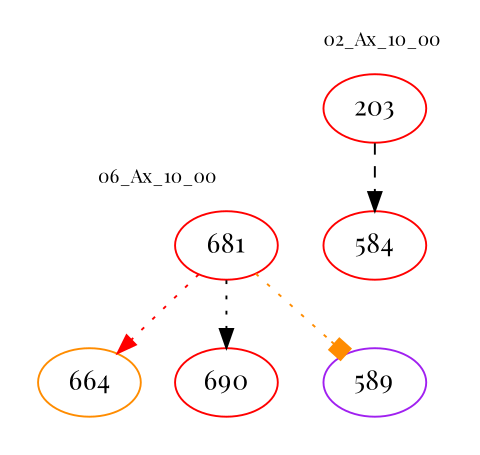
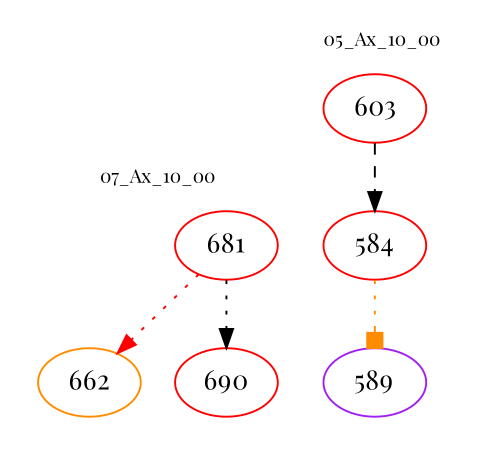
cluster "02_Ax_10_00": label "02_Ax_10_00" -> "05_Ax_10_00"
node "203": label "203" -> "603"
cluster "06_Ax_10_00": label "06_Ax_10_00" -> "07_Ax_10_00"
edge "681" -> "589": now "584" -> "589"
node "664": label "664" -> "662"
